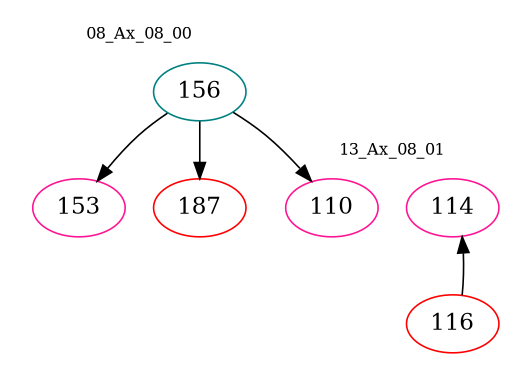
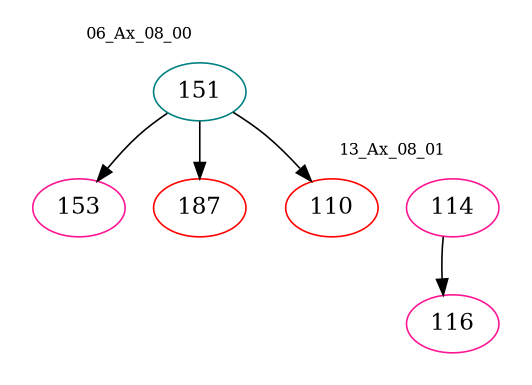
cluster "08_Ax_08_00": label "08_Ax_08_00" -> "06_Ax_08_00"
node "156": label "156" -> "151"
node "110": color deeppink -> red
edge "116" -> "114": reversed
node "116": color red -> deeppink
